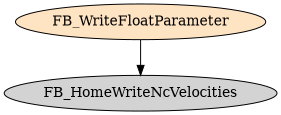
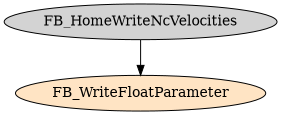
edge "FB_WriteFloatParameter" -> "FB_HomeWriteNcVelocities": reversed
